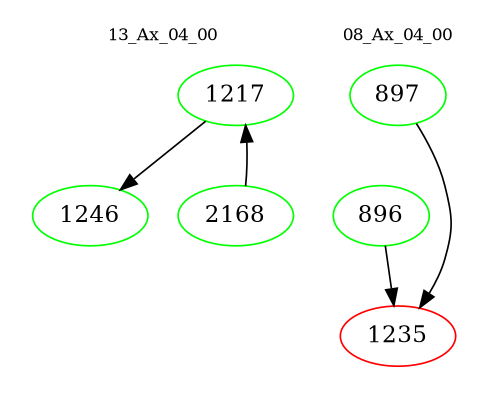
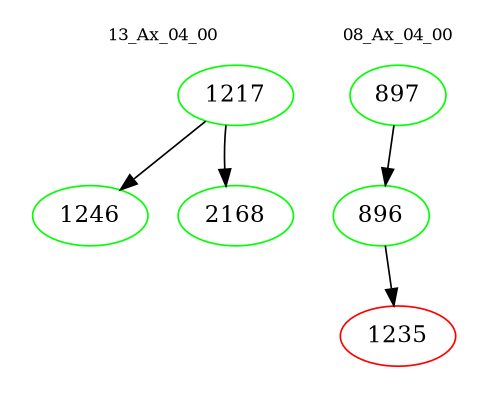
edge "2168" -> "1217": reversed
edge "897" -> "1235": now "897" -> "896"
